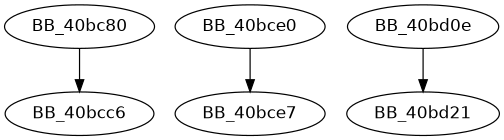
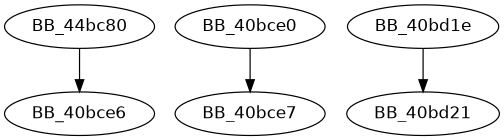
node "BB_40bc80": label "BB_40bc80" -> "BB_44bc80"
node "BB_40bd0e": label "BB_40bd0e" -> "BB_40bd1e"
node "BB_40bcc6": label "BB_40bcc6" -> "BB_40bce6"
